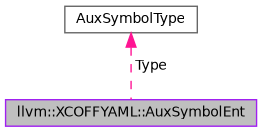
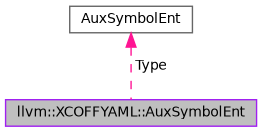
node "AuxSymbolType": label "AuxSymbolType" -> "AuxSymbolEnt"
